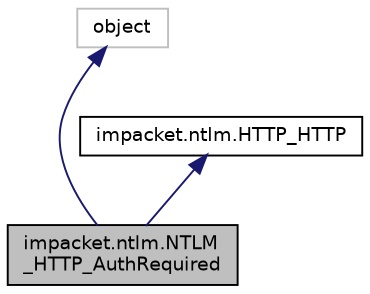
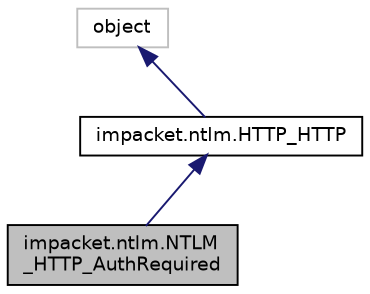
edge "impacket.ntlm.NTLM _HTTP_AuthRequired" -> "object": now "impacket.ntlm.HTTP_HTTP" -> "object"
